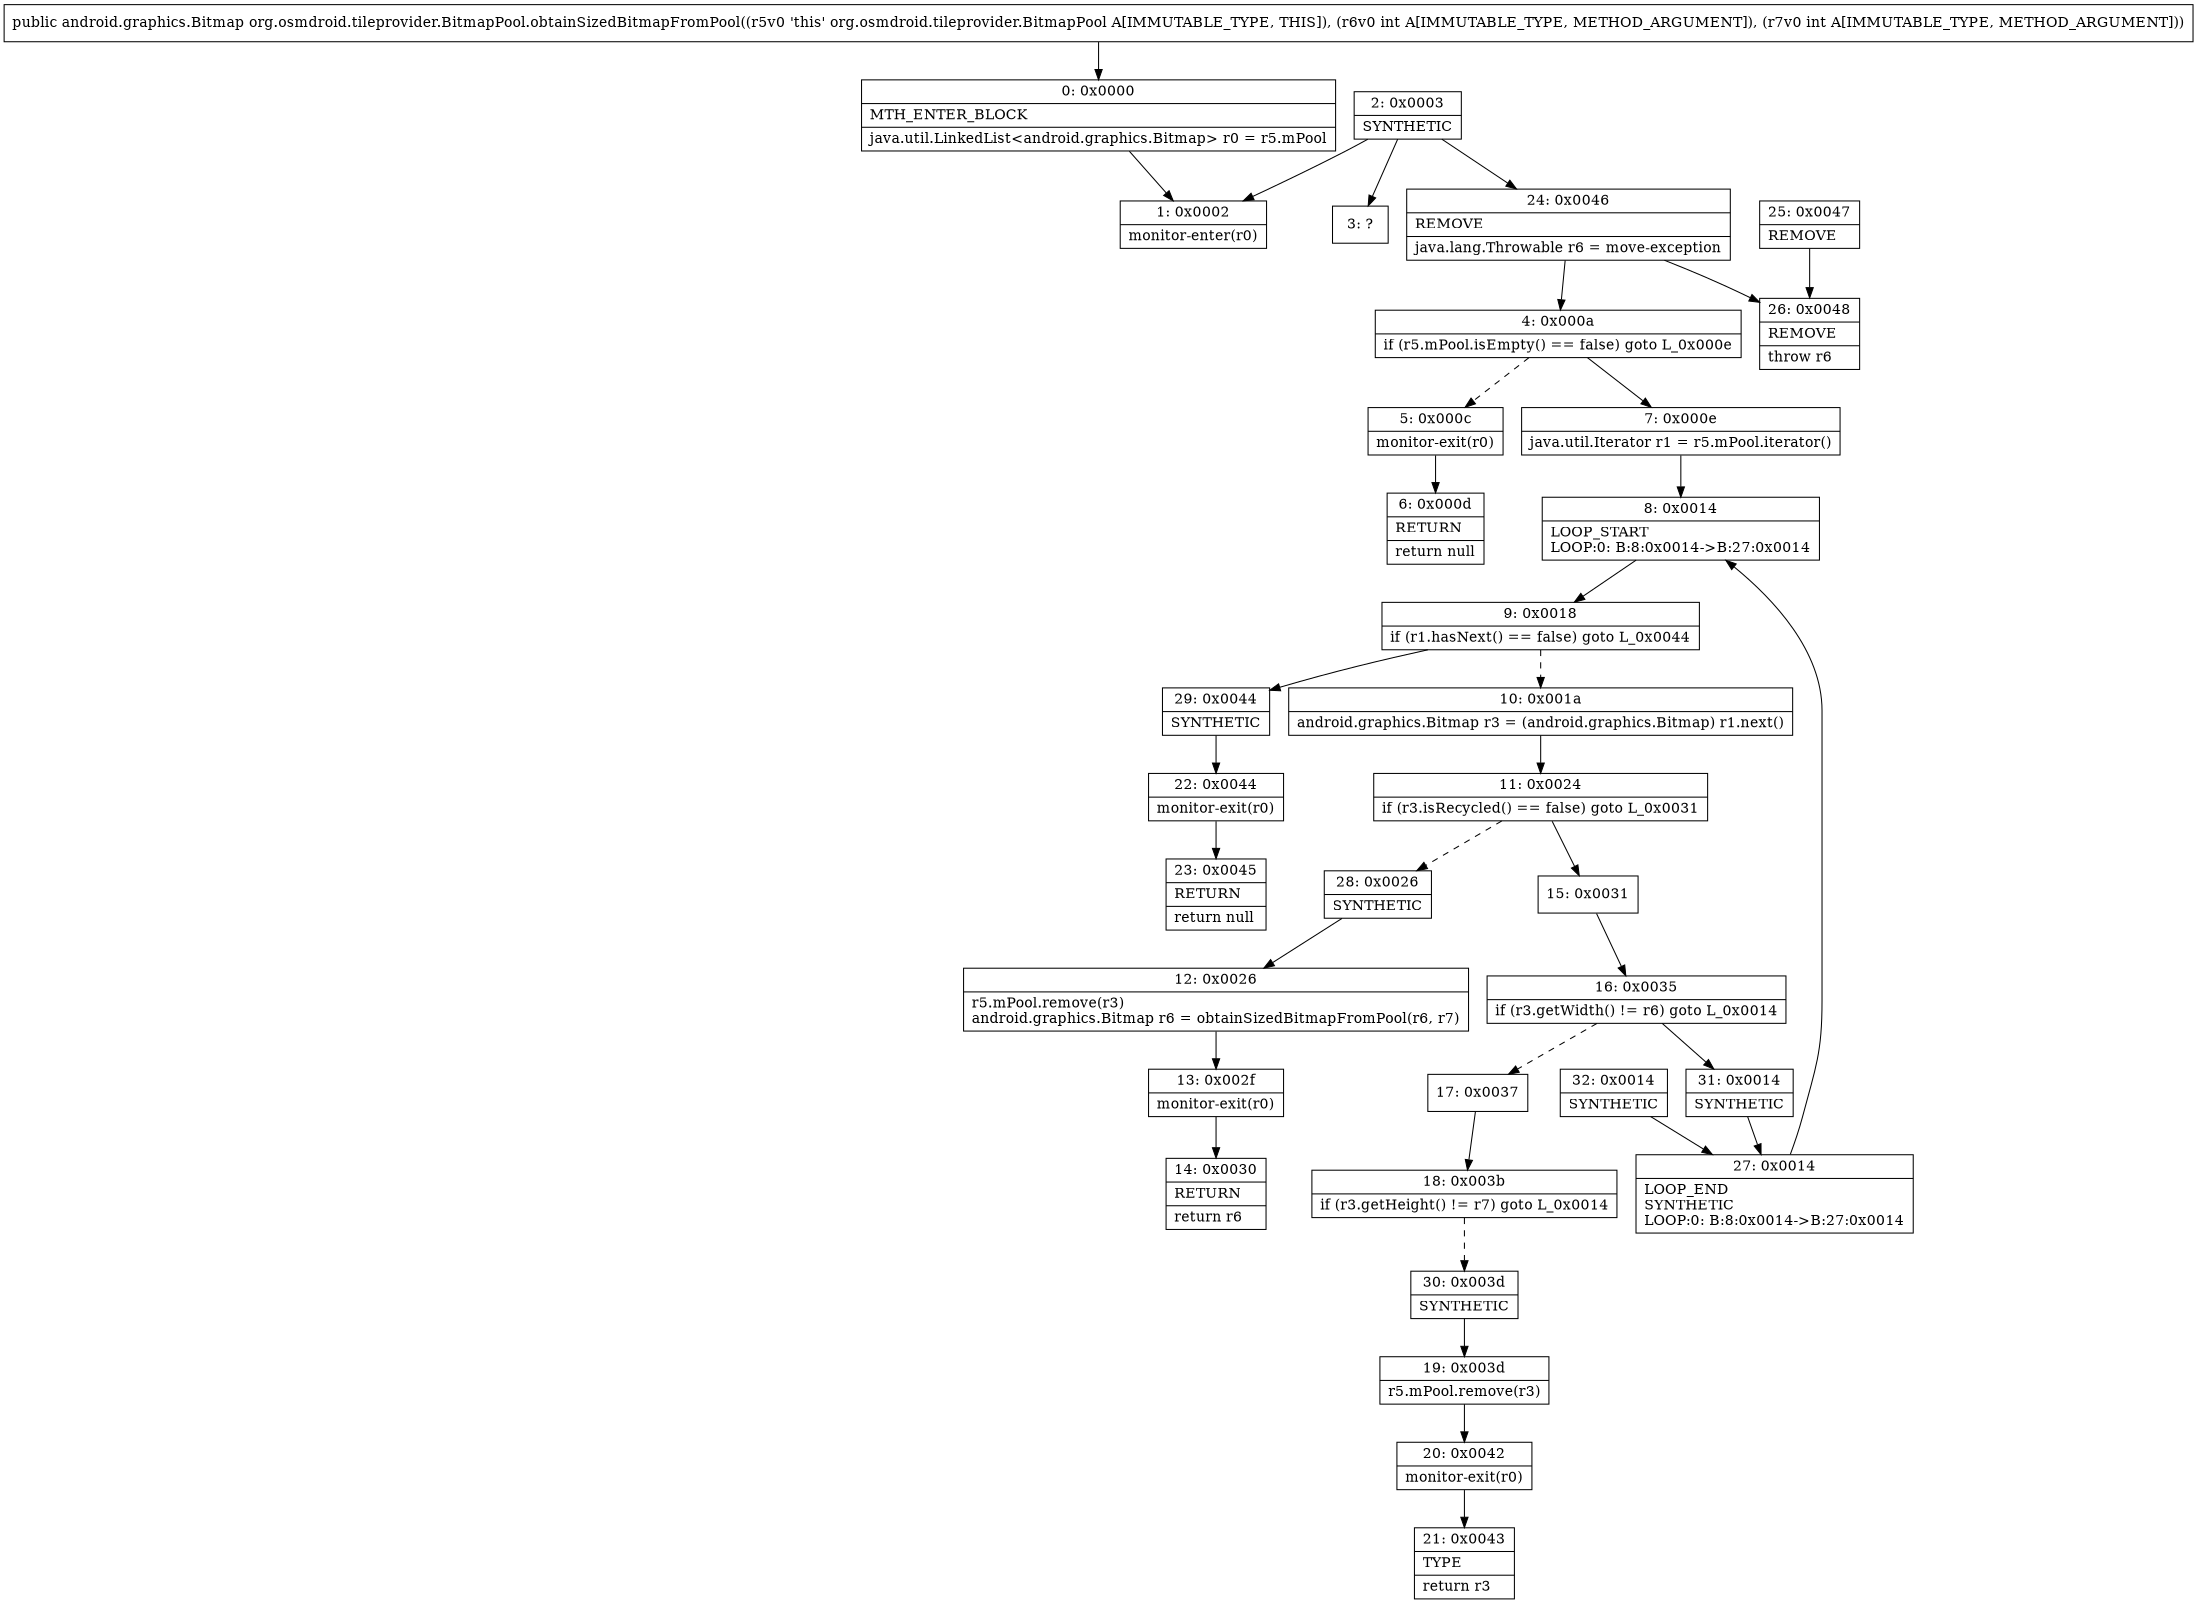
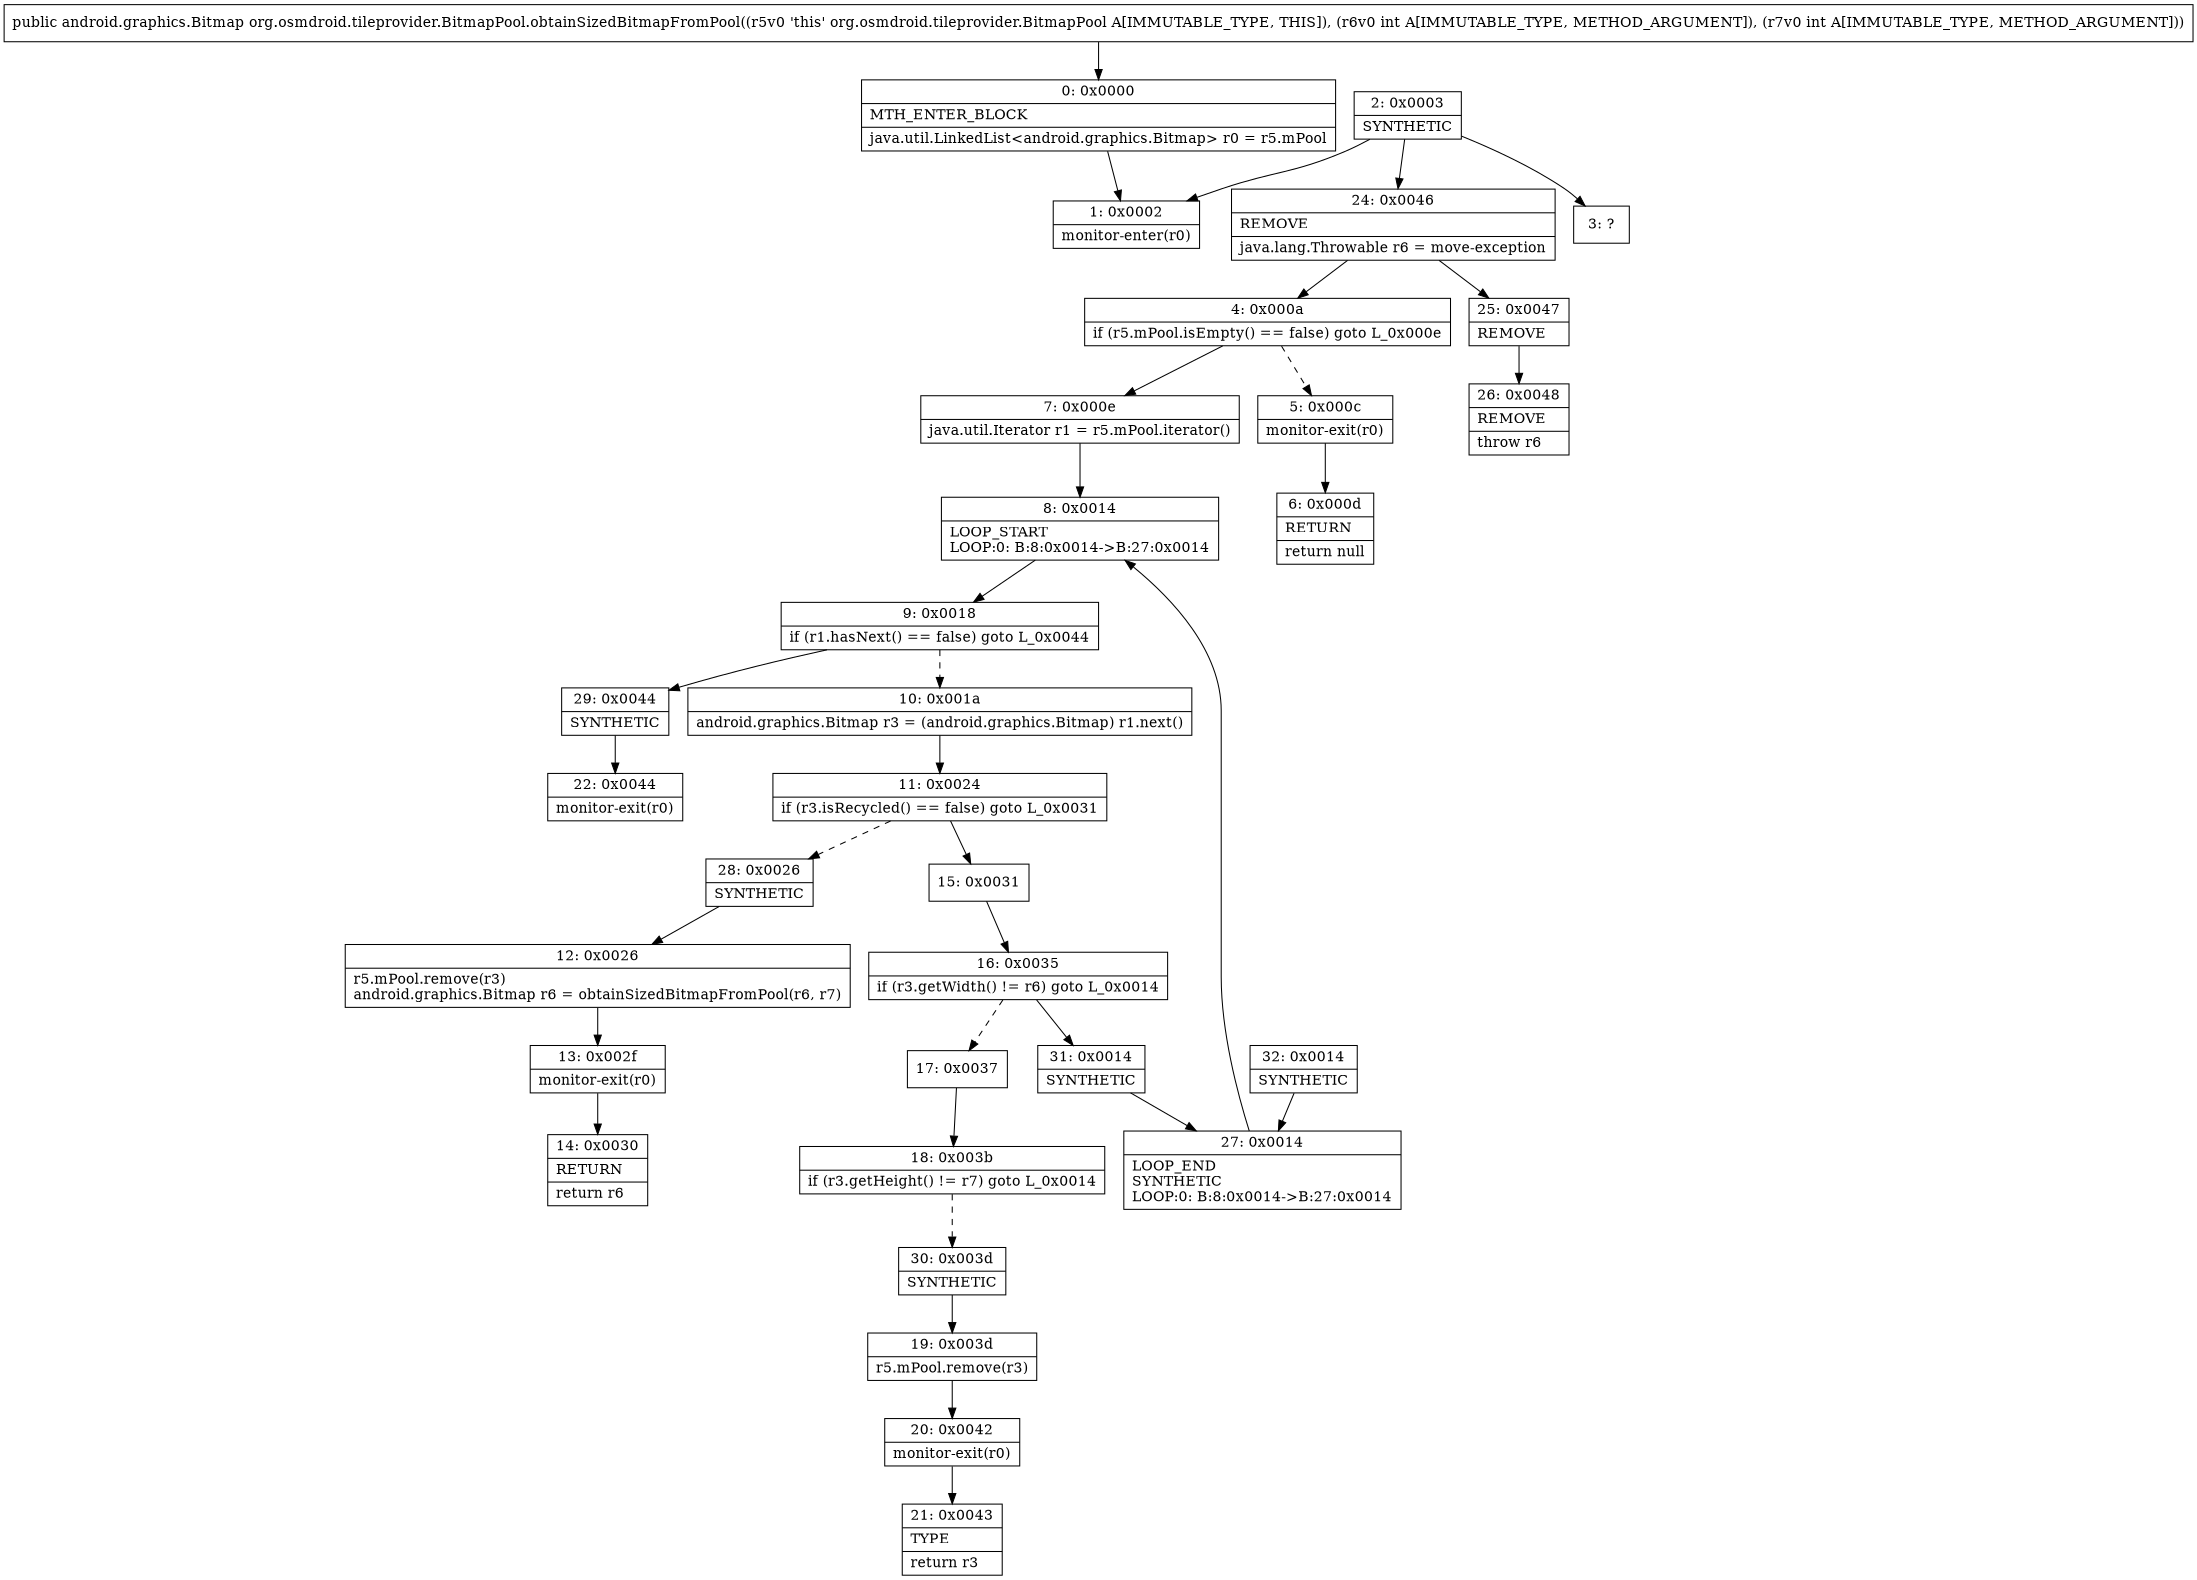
edge "24: 0x0046" -> "26: 0x0048": now "24: 0x0046" -> "25: 0x0047"
node "23: 0x0045": removed
